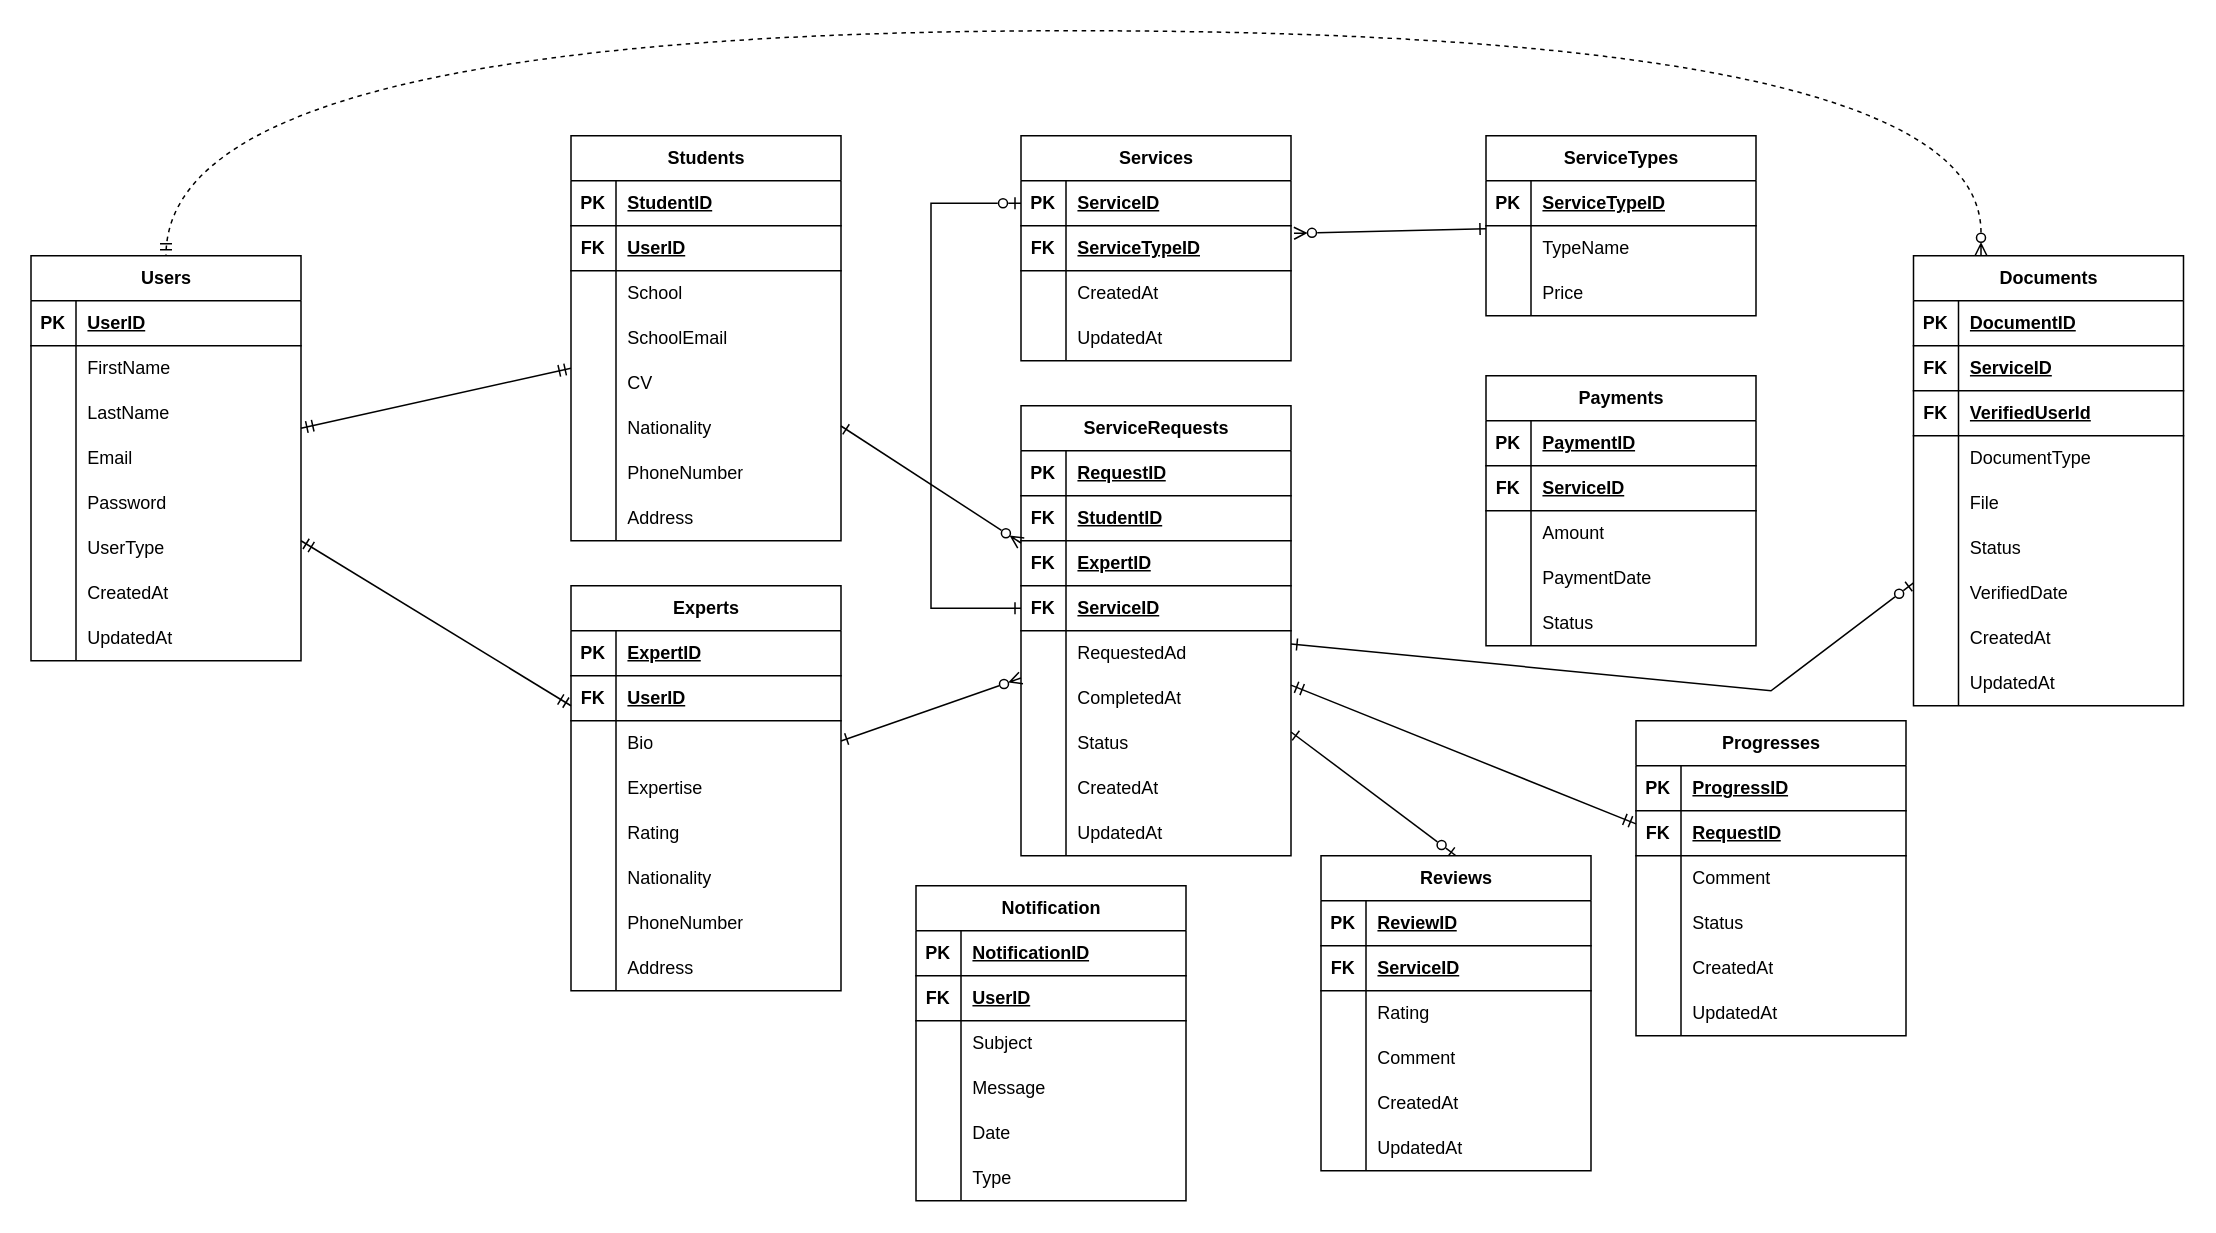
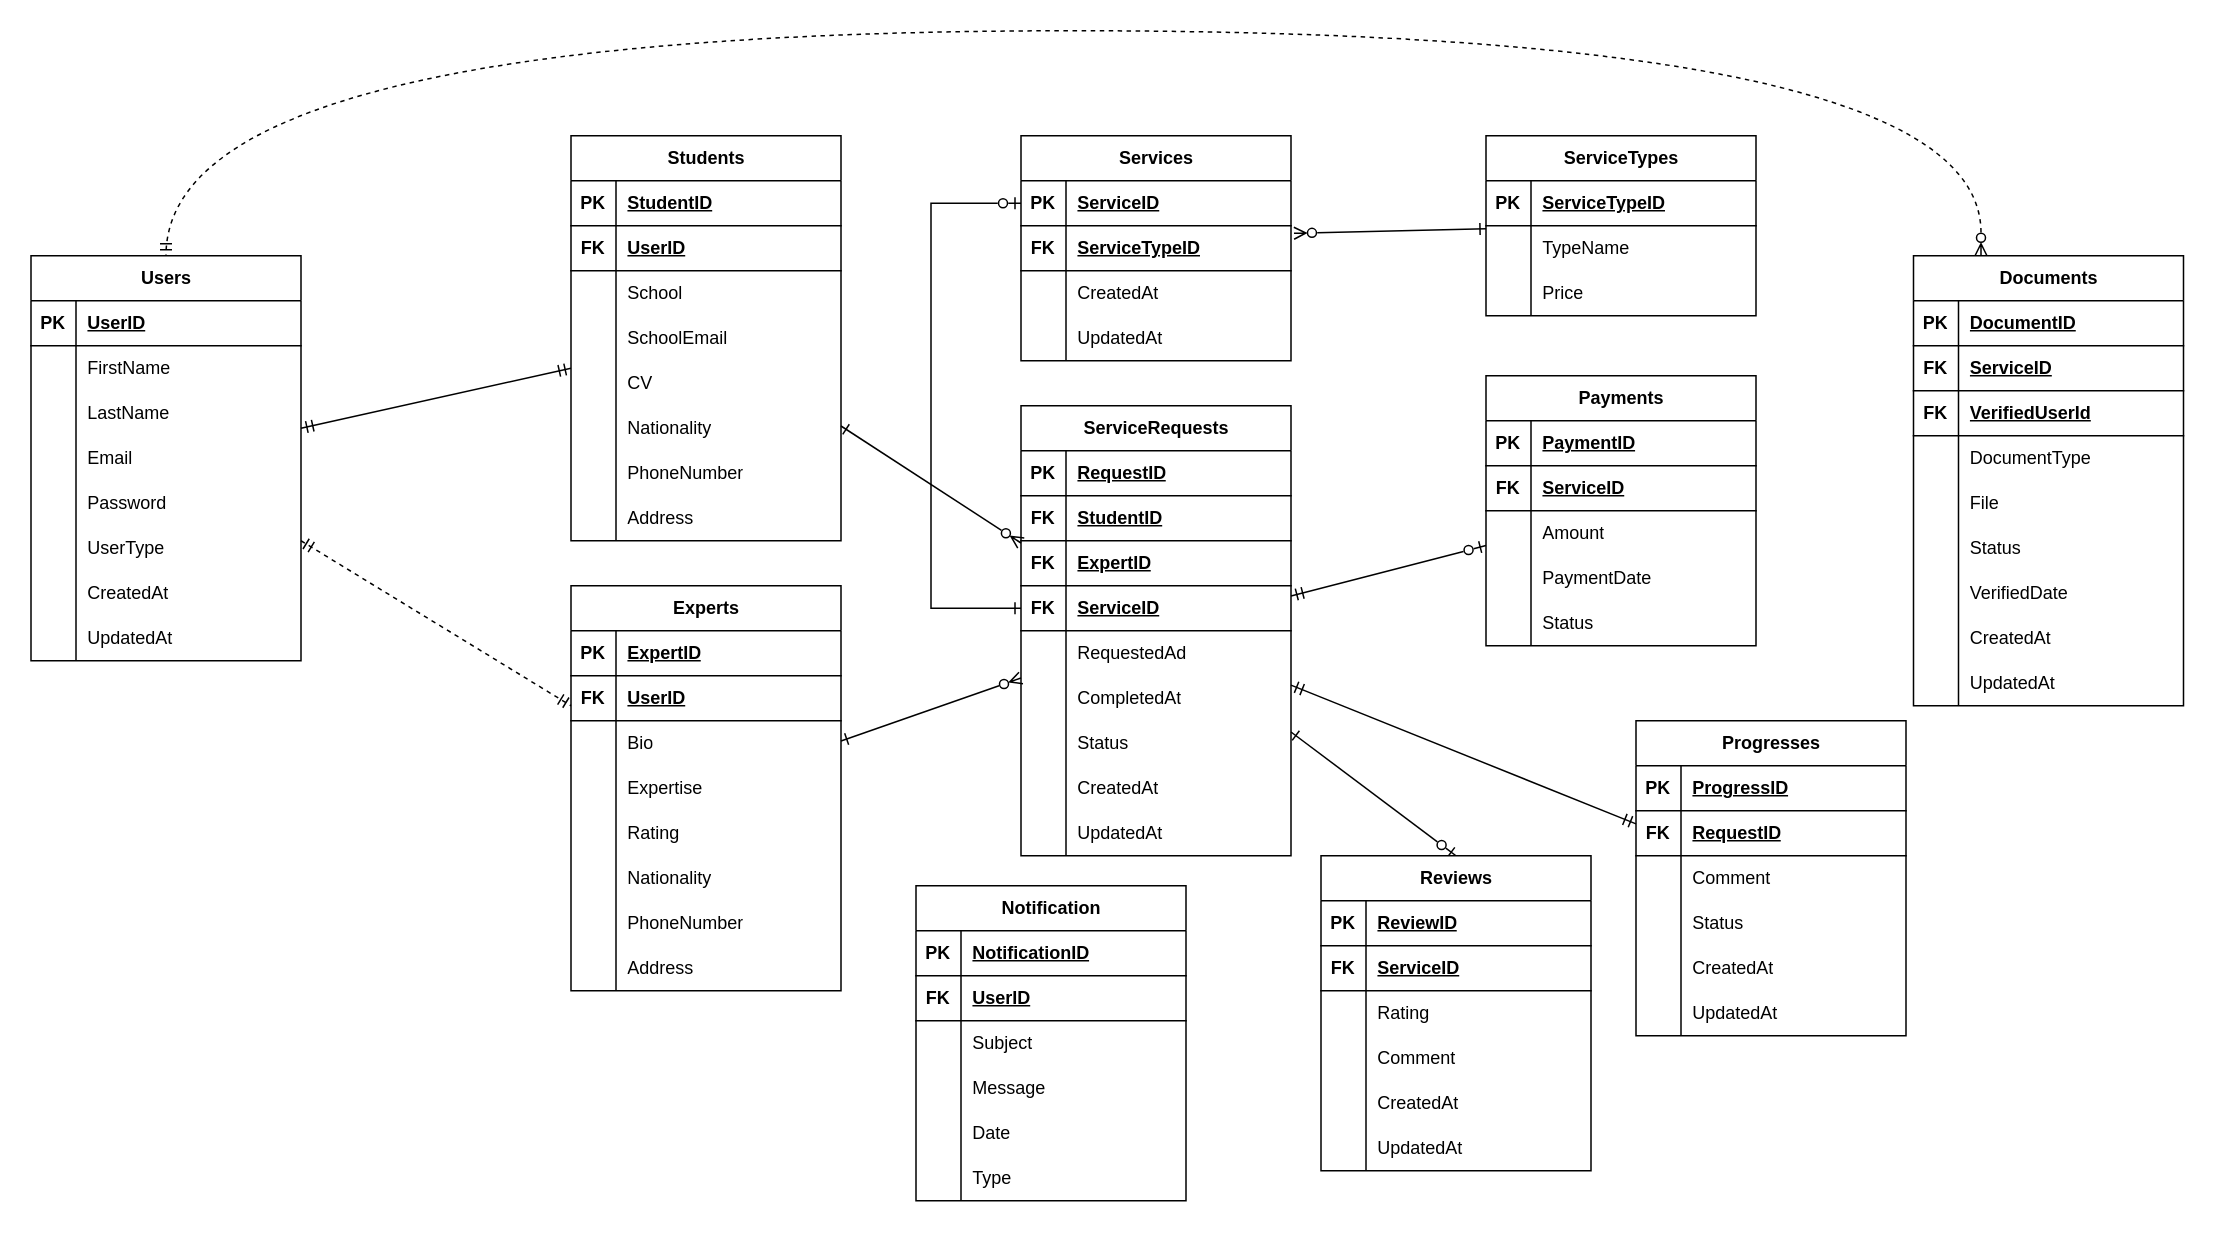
edge "Payments" -- "ServiceRequests": added
edge "Users" -- "Experts": style solid -> dashed
edge "Documents" -- "ServiceRequests": removed
